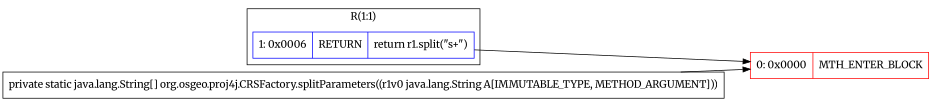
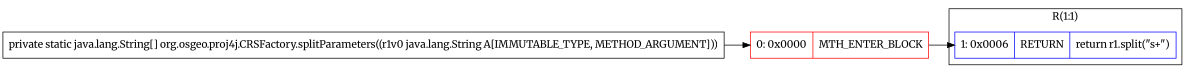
edge "1: 0x0006" -> "0: 0x0000": reversed
